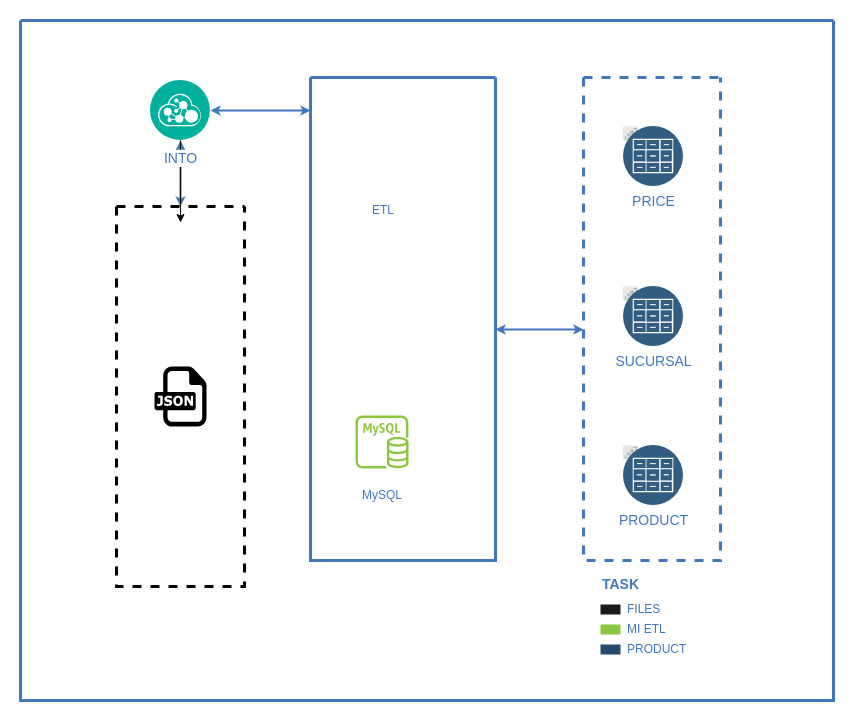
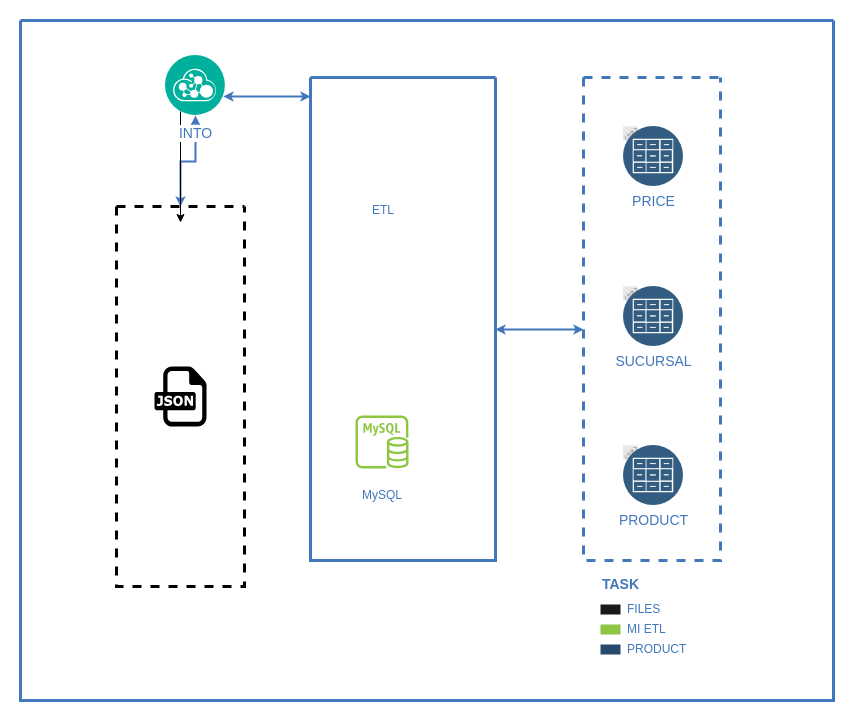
node "INTO": moved (181, 111) -> (196, 86)
